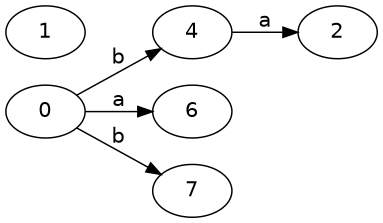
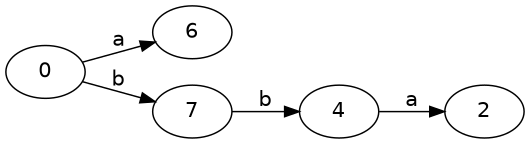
node "1": removed
edge "0" -> "4": now "7" -> "4"
